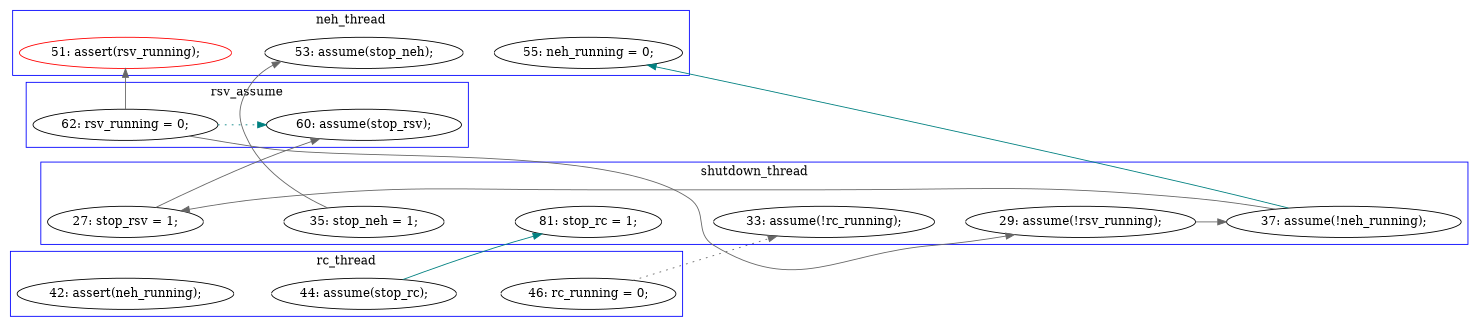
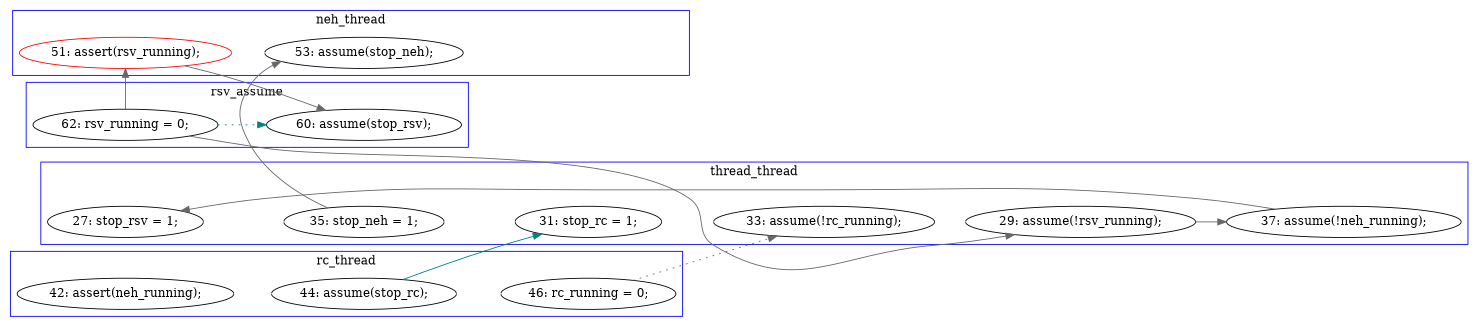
node "55: neh_running = 0;": removed
edge "27: stop_rsv = 1;" -> "60: assume(stop_rsv);": now "51: assert(rsv_running);" -> "60: assume(stop_rsv);"
cluster "shutdown_thread": label "shutdown_thread" -> "thread_thread"
node "81: stop_rc = 1;": label "81: stop_rc = 1;" -> "31: stop_rc = 1;"
